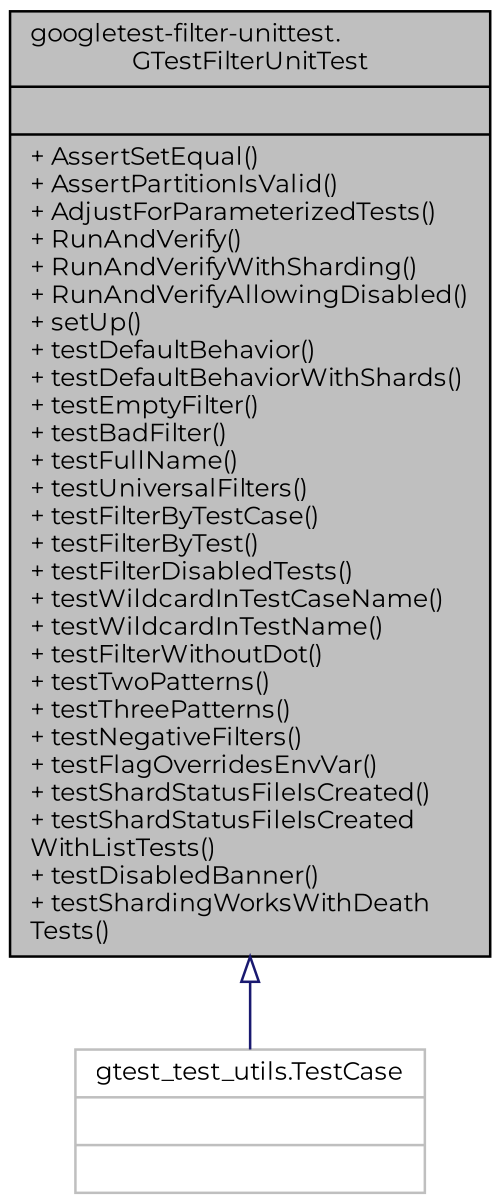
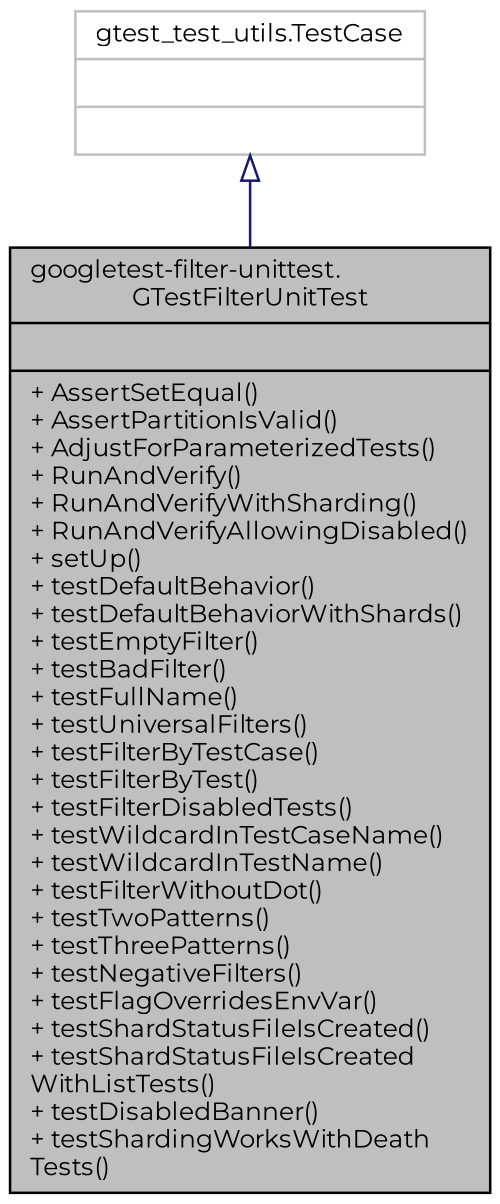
edge "gtest_test_utils.TestCase" -> "googletest-filter-unittest.": reversed
